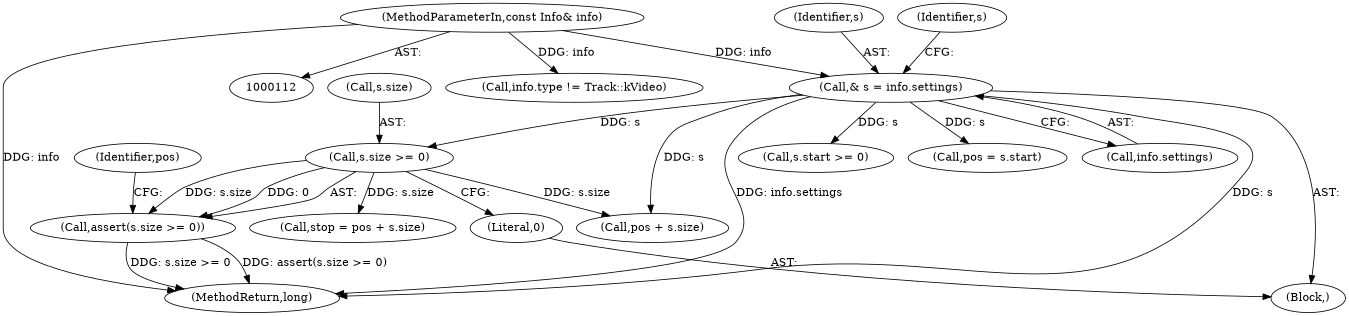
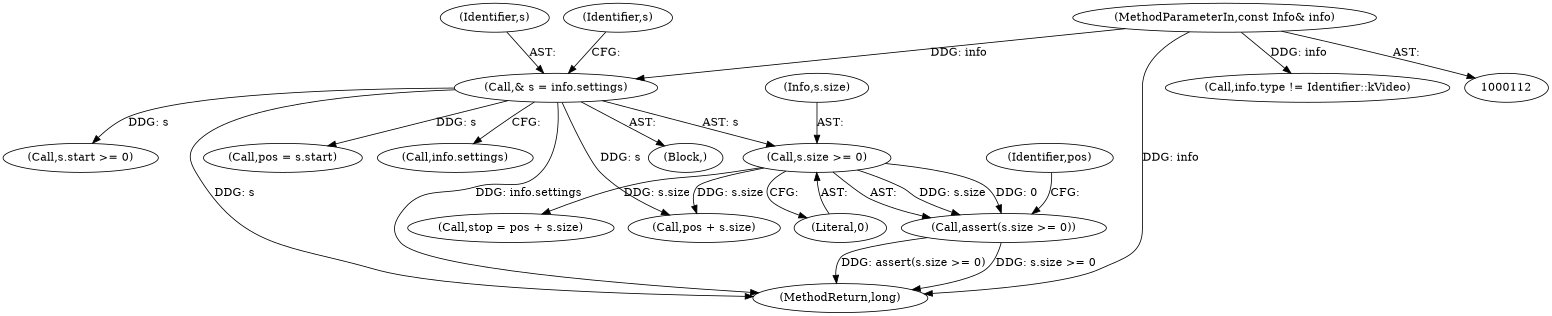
node "(Call,s.size)": label "(Call,s.size)" -> "(Info,s.size)"
node "(Call,info.type != Track::kVideo)": label "(Call,info.type != Track::kVideo)" -> "(Call,info.type != Identifier::kVideo)"
edge "(Call,info.settings)" -> "(Call,& s = info.settings)": removed, label "AST:"
edge "(Call,& s = info.settings)" -> "(Call,s.size >= 0)": label "DDG: s" -> "AST: s"
edge "(Literal,0)" -> "(Block,)": now "(Literal,0)" -> "(Call,s.size >= 0)"
